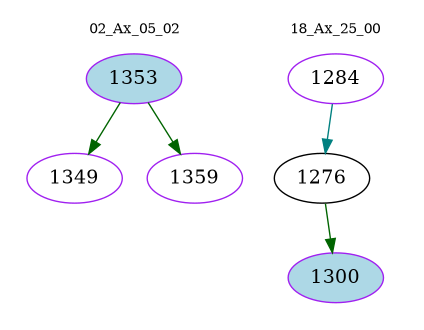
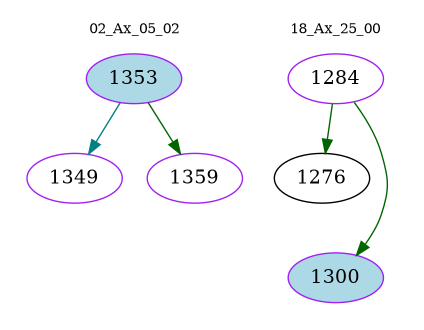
edge "1353" -> "1349": color darkgreen -> teal
edge "1284" -> "1276": color teal -> darkgreen
edge "1276" -> "1300": now "1284" -> "1300"
